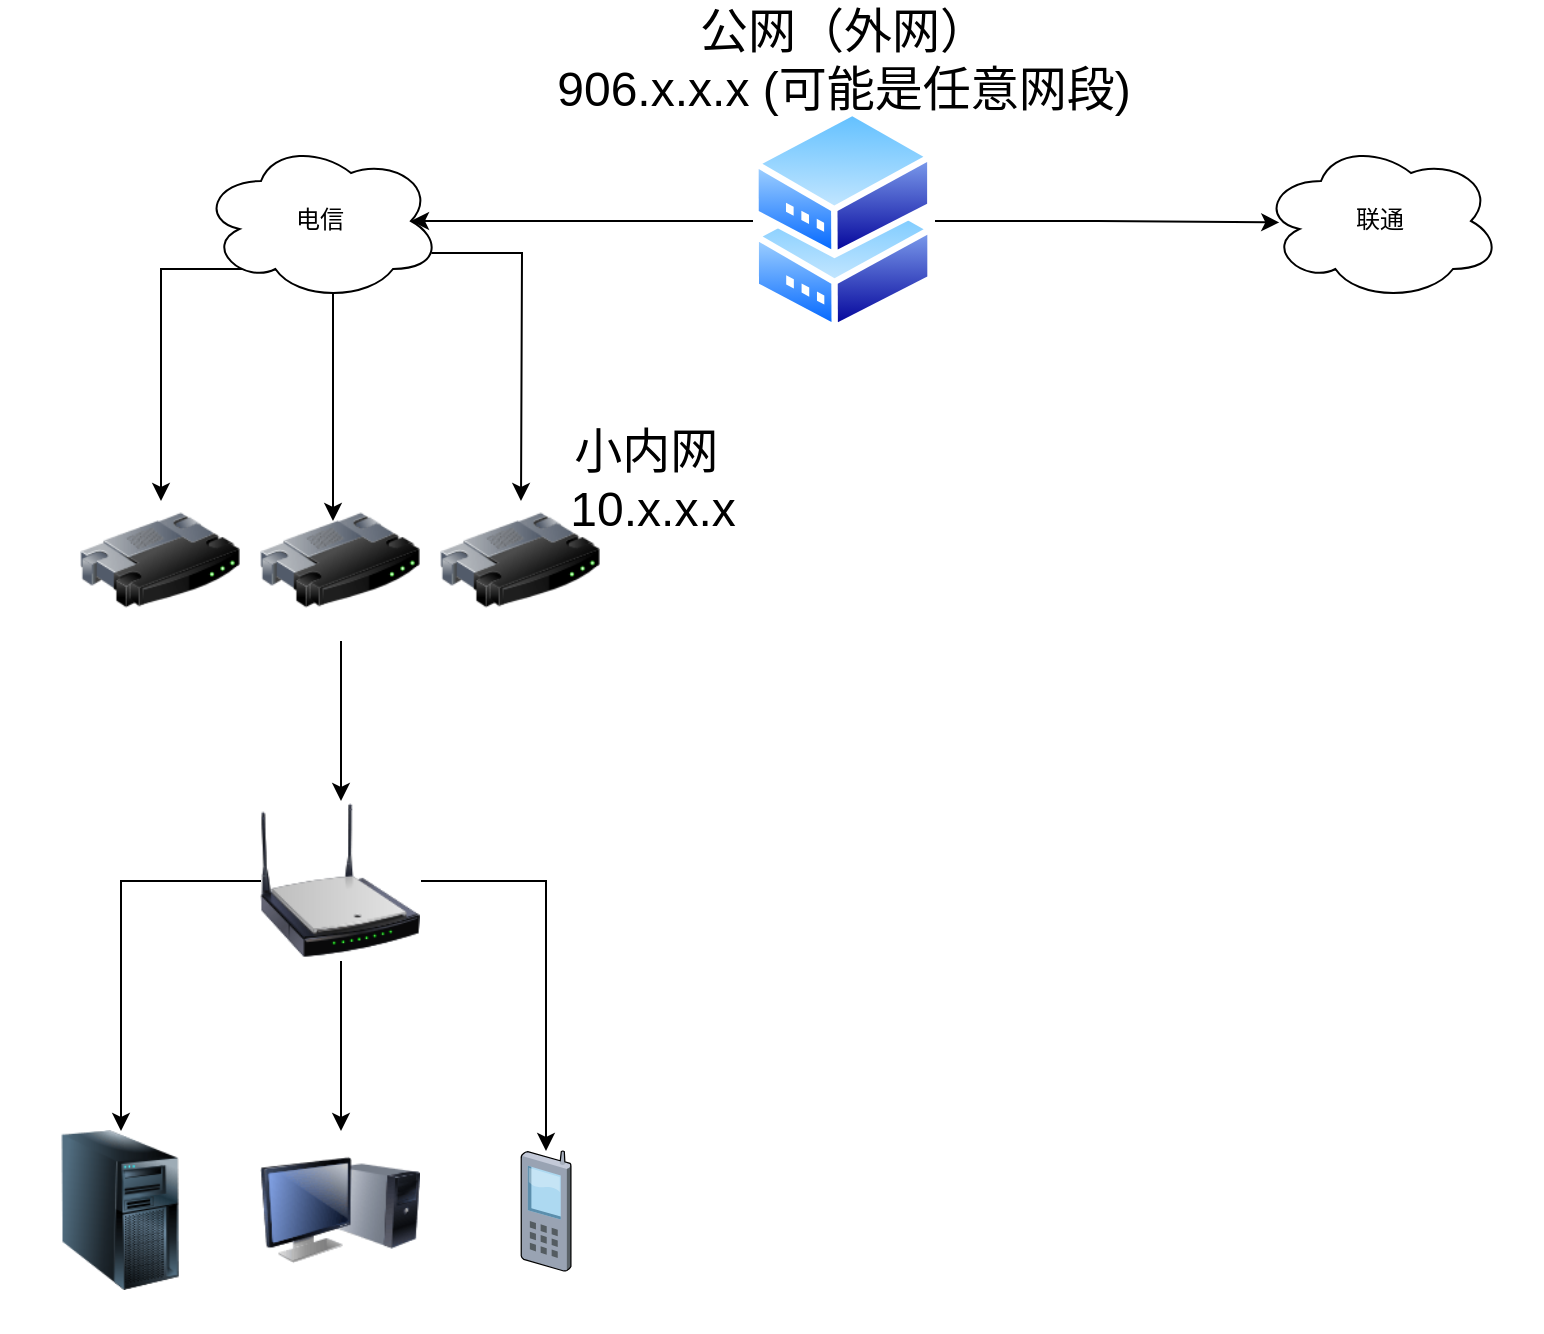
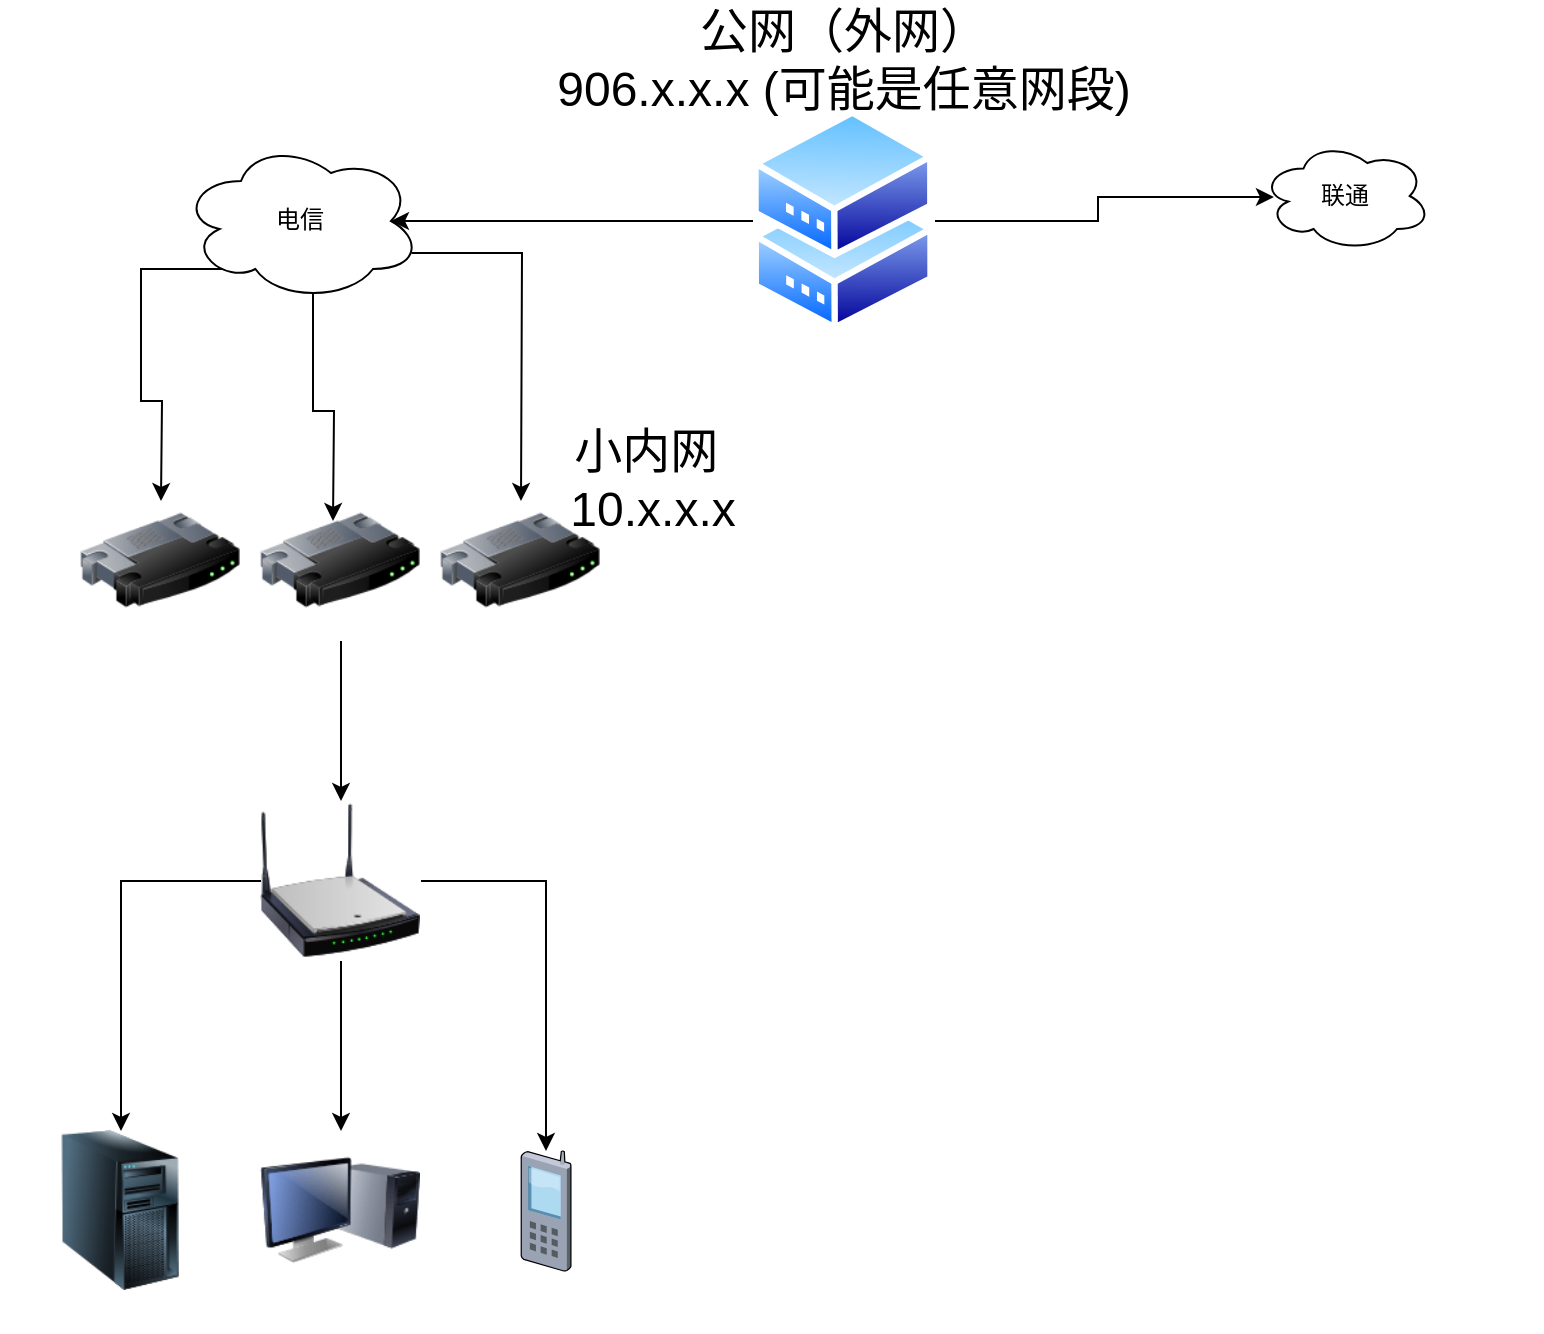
node "电信": moved (321, 221) -> (301, 221)
node "联通": size 240x160 -> 170x110
